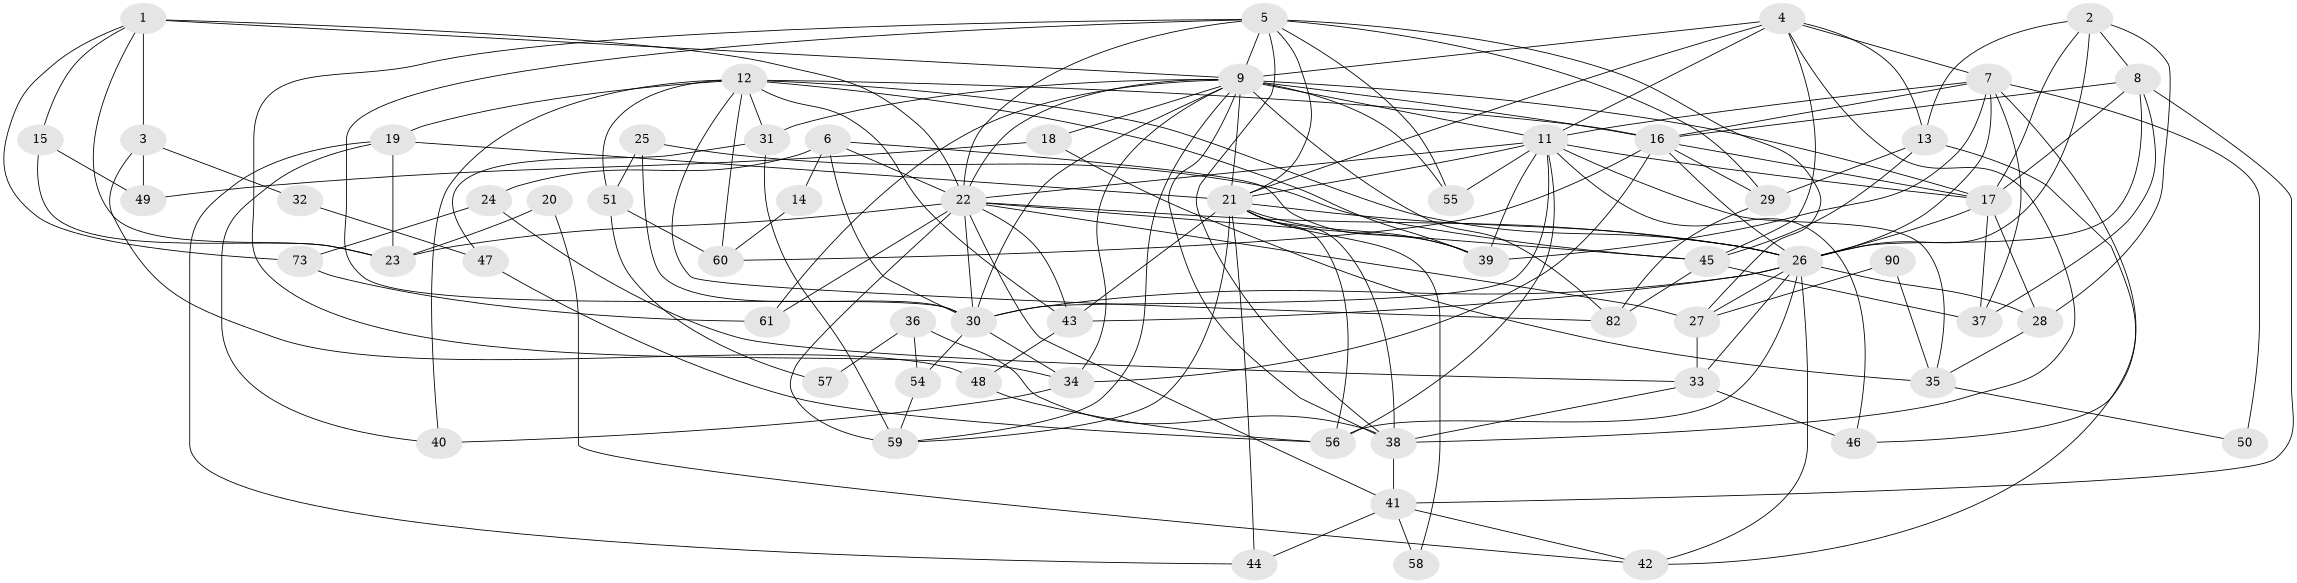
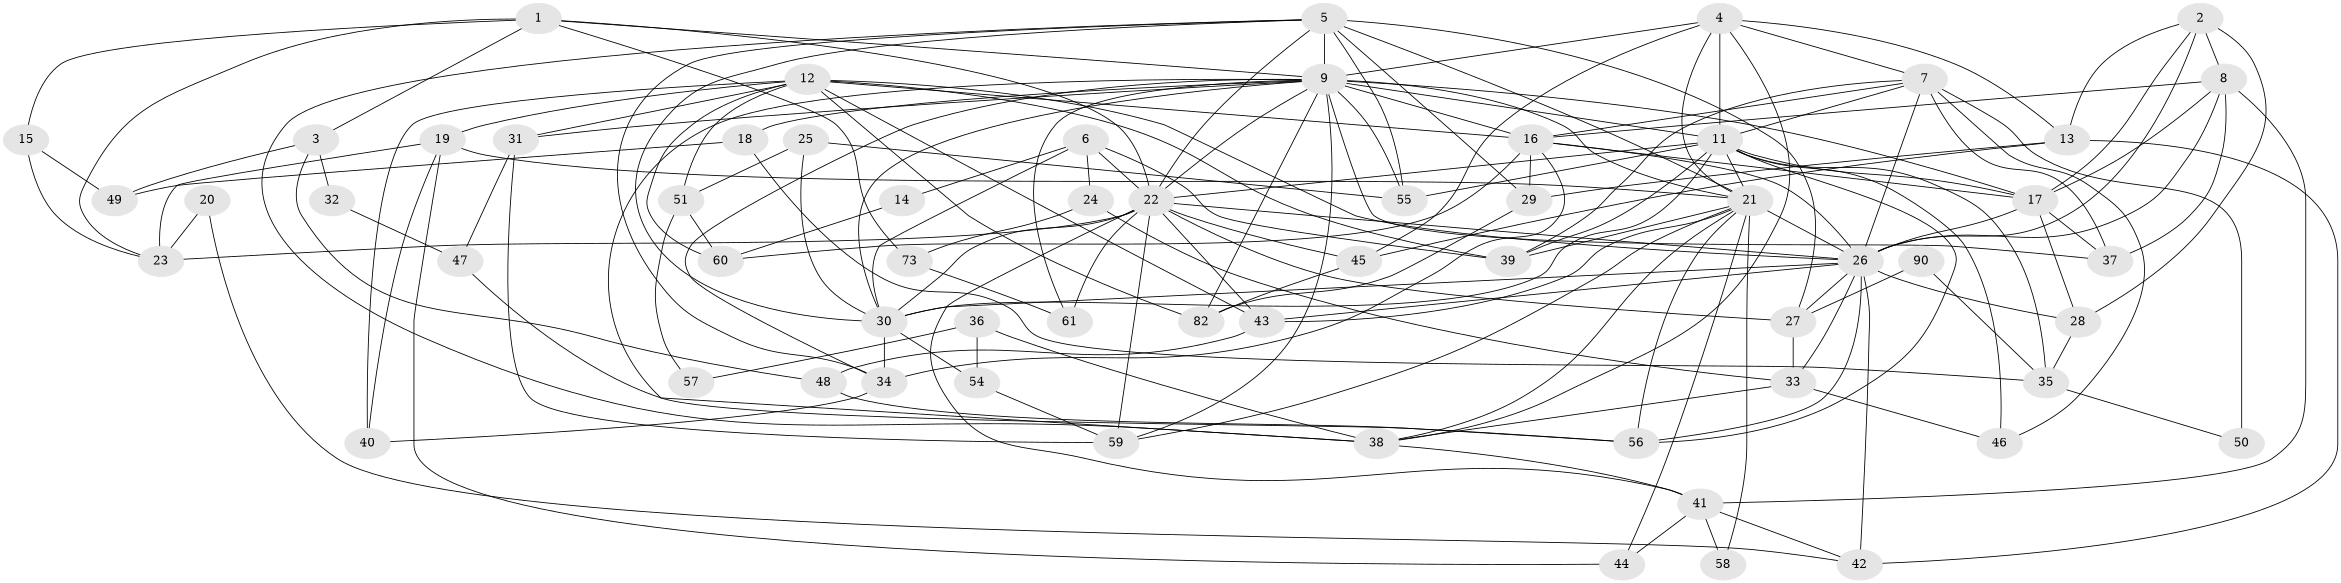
edge "25" -- "45": now "25" -- "55"
edge "45" -- "37": now "9" -- "37"
